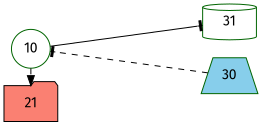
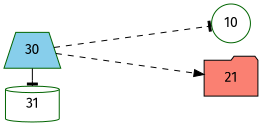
edge "10" -> "31": now "30" -> "31"
edge "10" -> "21": now "30" -> "21"
